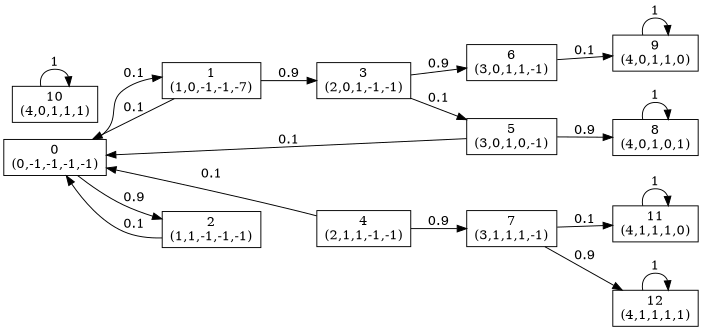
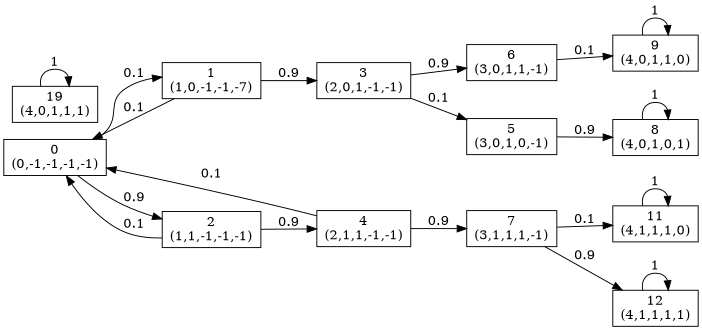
node "10 (4,0,1,1,1)": label "10 (4,0,1,1,1)" -> "19 (4,0,1,1,1)"
edge "5 (3,0,1,0,-1)" -> "0 (0,-1,-1,-1,-1)": removed, label "0.1"
edge "2 (1,1,-1,-1,-1)" -> "4 (2,1,1,-1,-1)": added, label "0.9"
